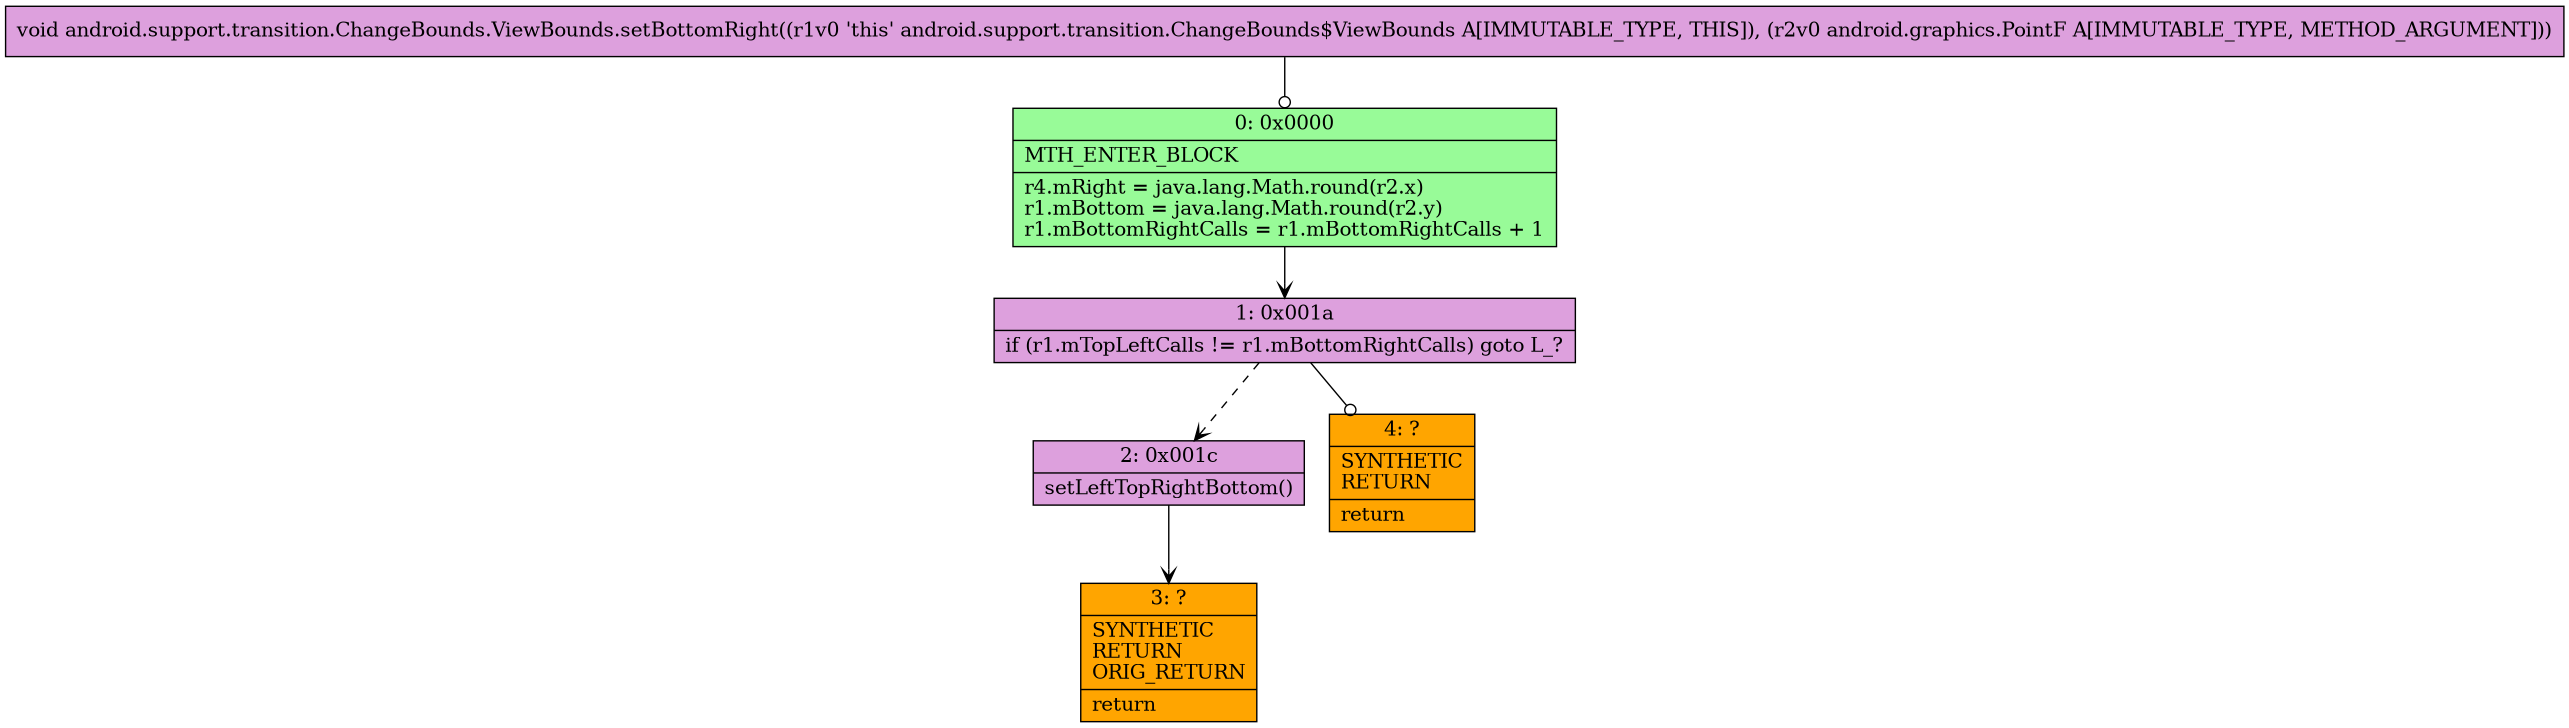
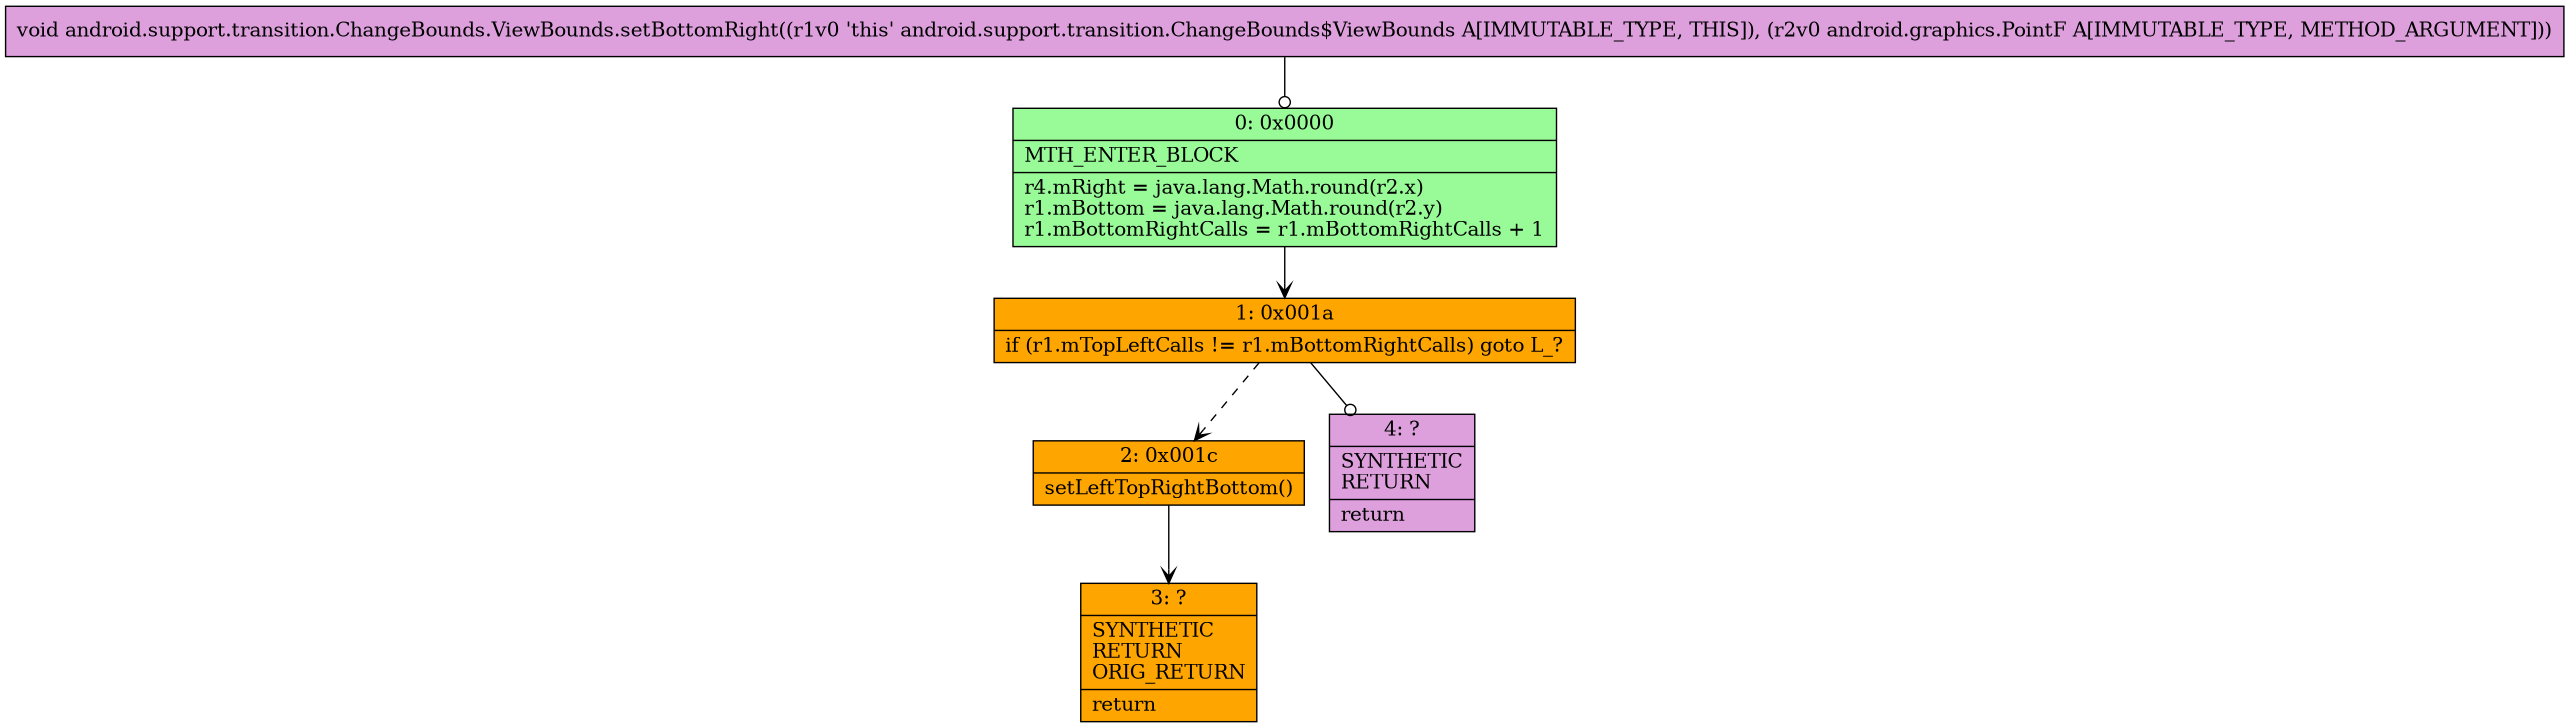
node "1: 0x001a": fillcolor plum -> orange
node "2: 0x001c": fillcolor plum -> orange
node "4: ?": fillcolor orange -> plum
